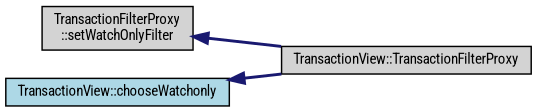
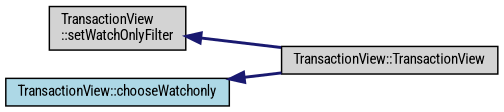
node "TransactionFilterProxy ::setWatchOnlyFilter": label "TransactionFilterProxy ::setWatchOnlyFilter" -> "TransactionView ::setWatchOnlyFilter"
node "TransactionView::TransactionFilterProxy": label "TransactionView::TransactionFilterProxy" -> "TransactionView::TransactionView"
